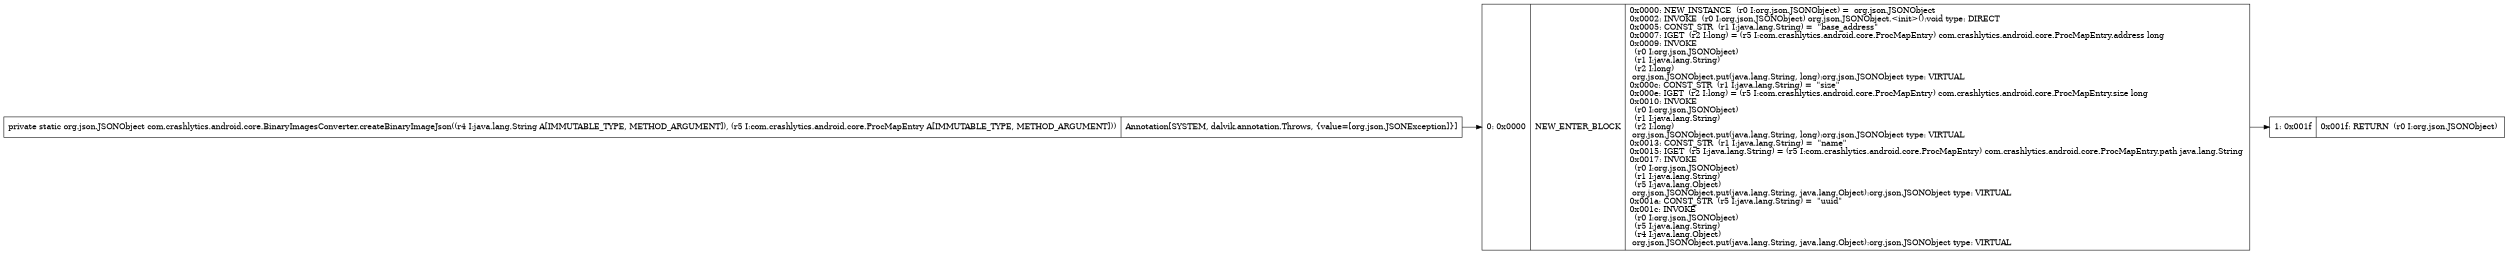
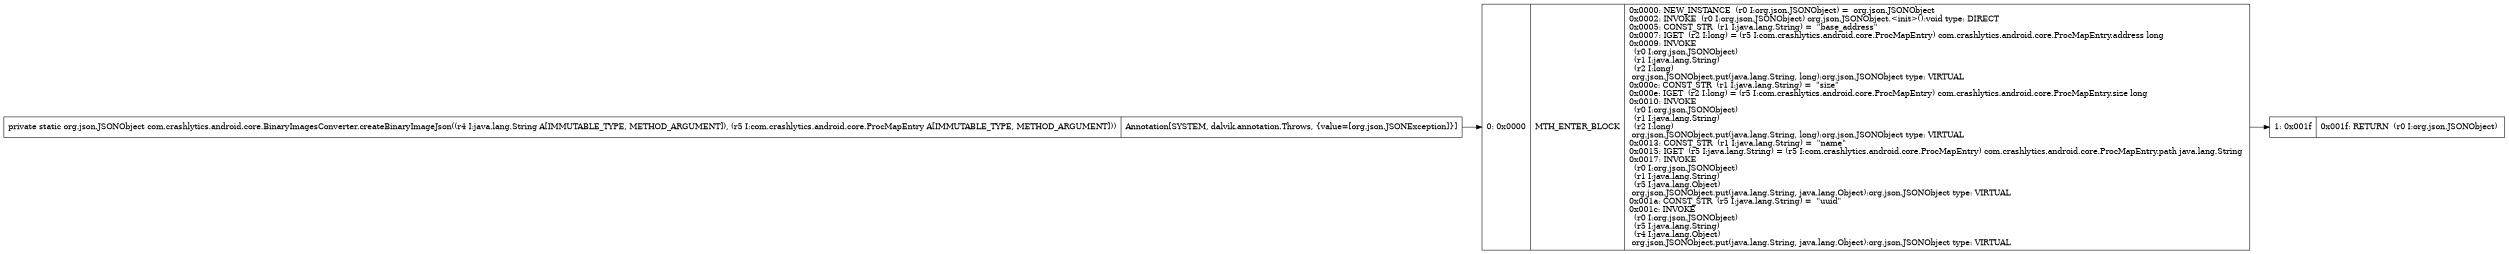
node "0: 0x0000": text "NEW_ENTER_BLOCK" -> "MTH_ENTER_BLOCK"
